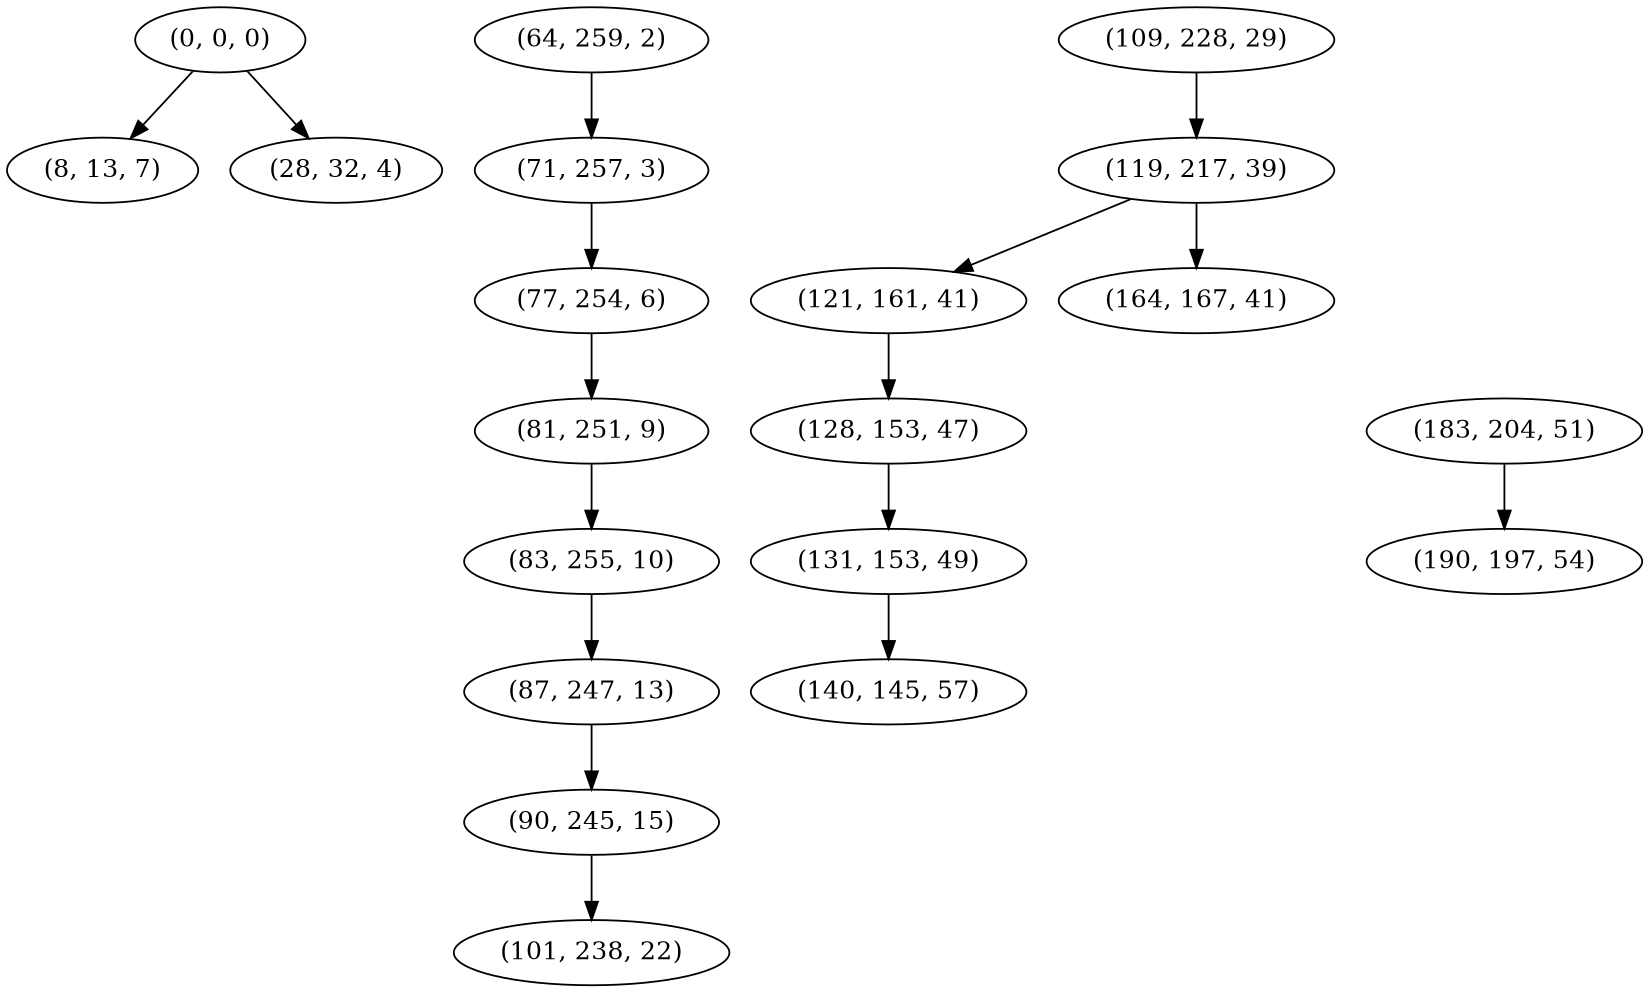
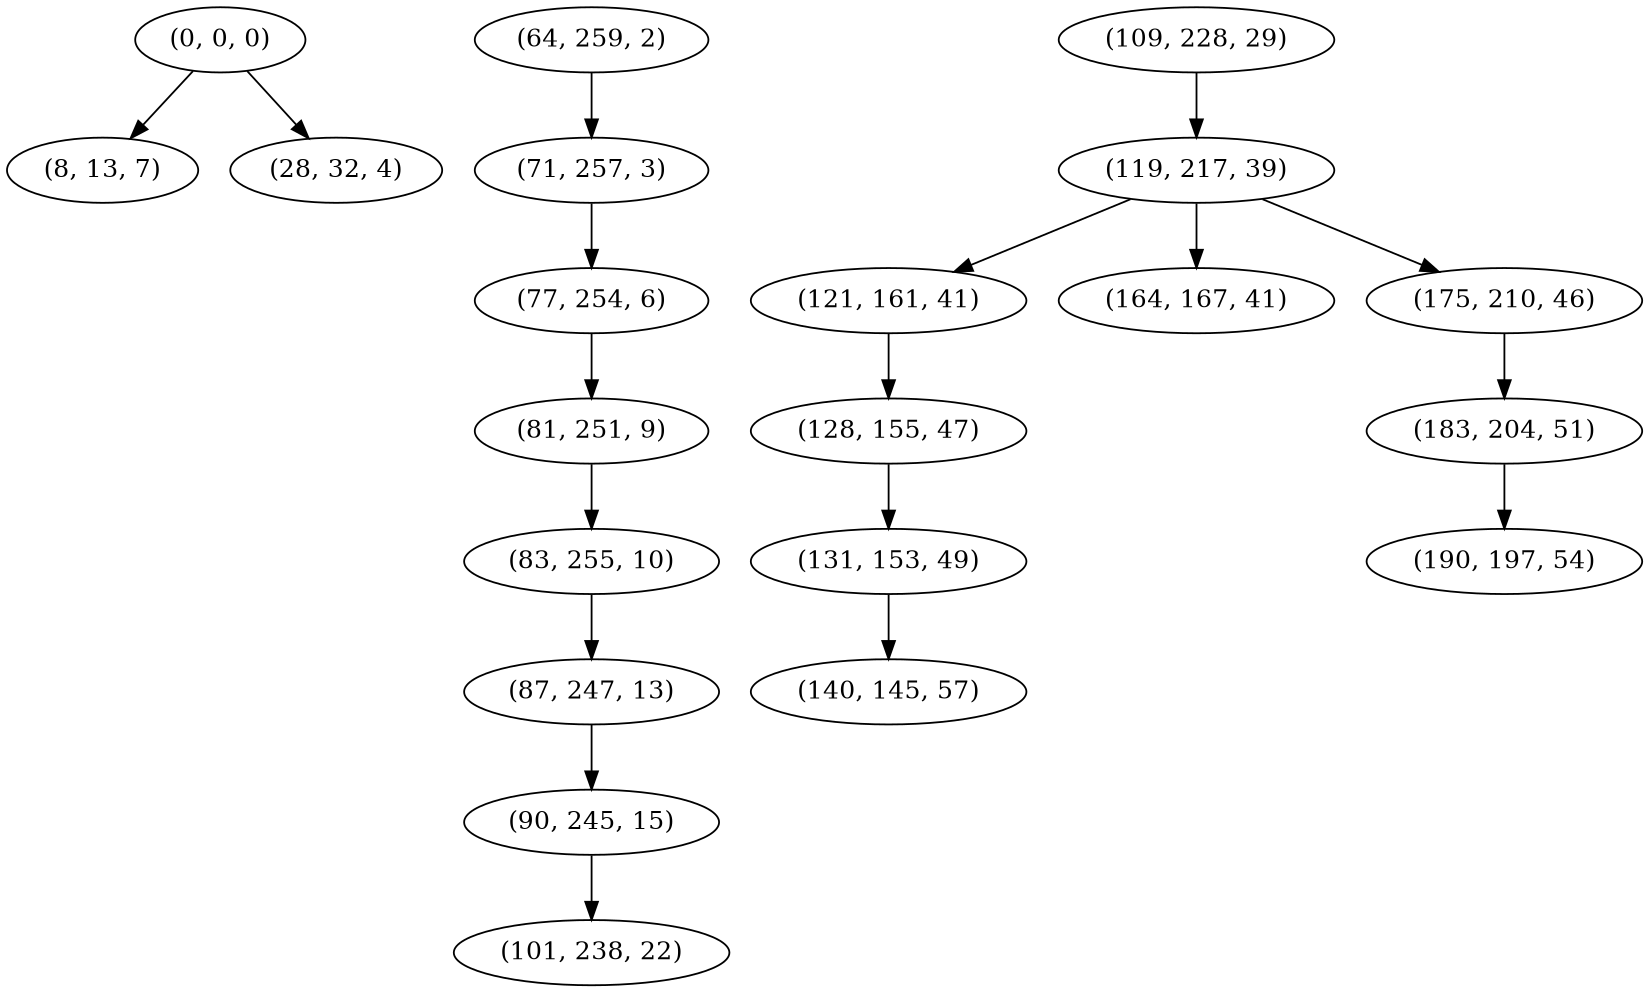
node "(175, 210, 46)": added
node "(128, 153, 47)": label "(128, 153, 47)" -> "(128, 155, 47)"
